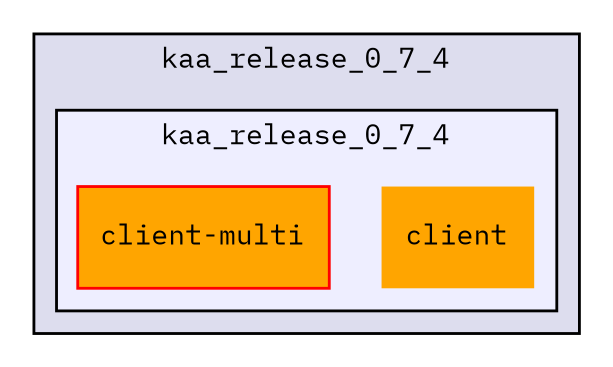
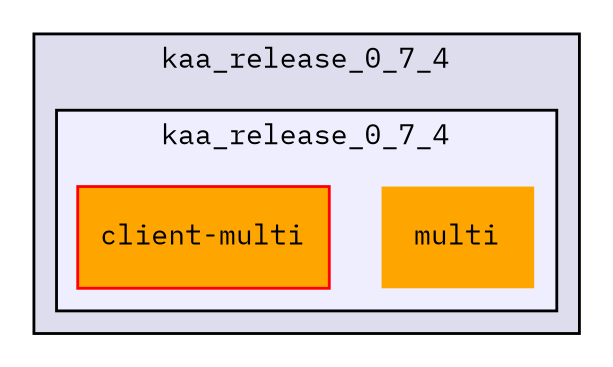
node "client": label "client" -> "multi"
